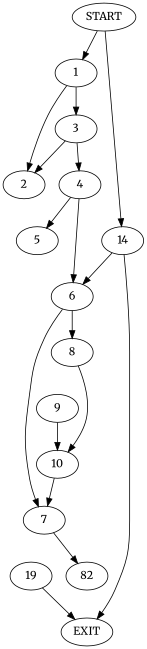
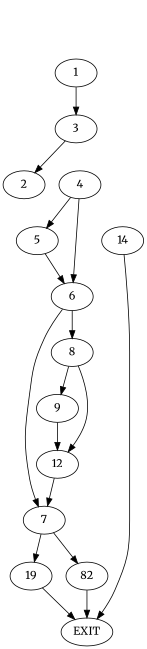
node "START": removed
edge "1" -> "2": removed
edge "3" -> "4": removed
edge "14" -> "6": now "5" -> "6"
edge "8" -> "9": added
node "10": label "10" -> "12"
edge "7" -> "19": added
edge "82" -> "EXIT": added
